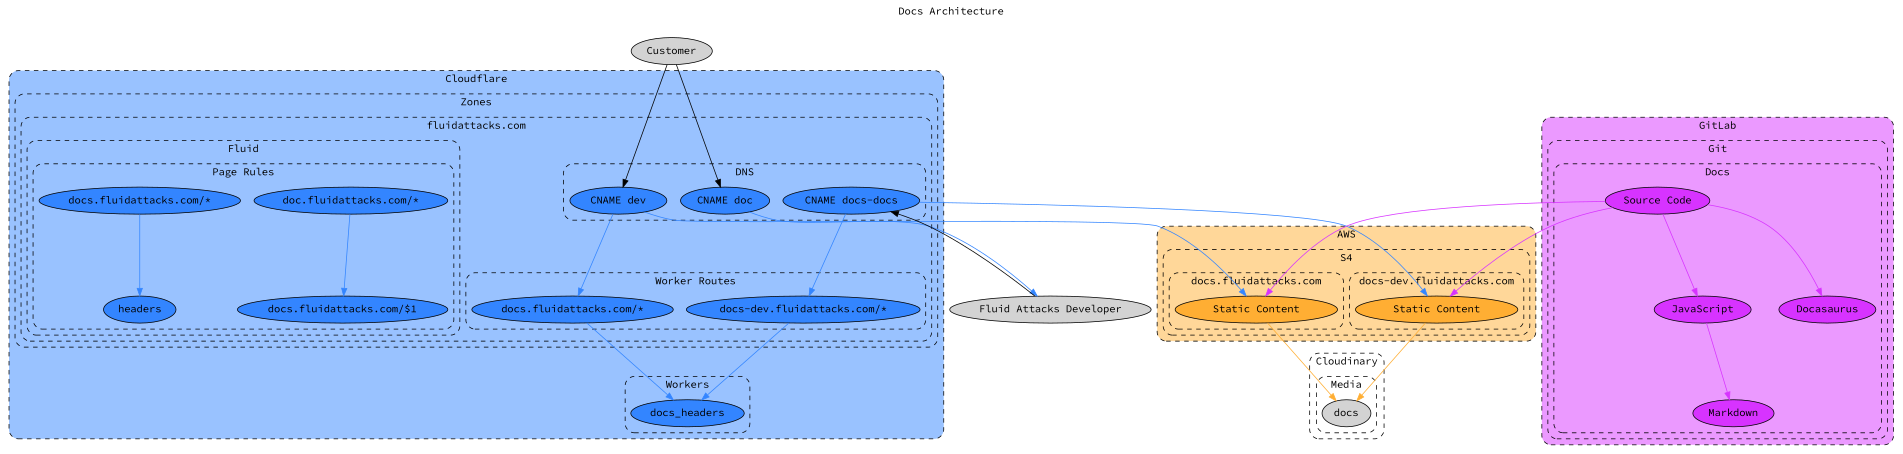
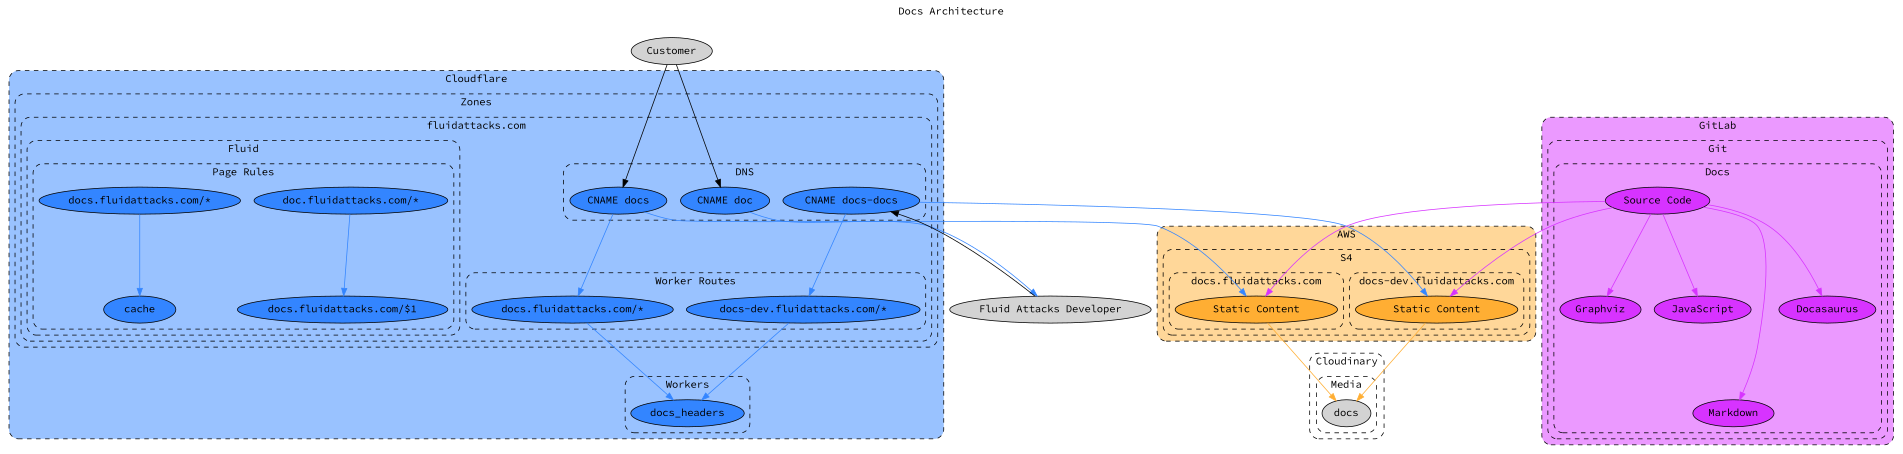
node "CNAME dev": label "CNAME dev" -> "CNAME docs"
node "headers": label "headers" -> "cache"
node "Graphviz": added
edge "JavaScript" -> "Markdown": now "Source Code" -> "Markdown"
